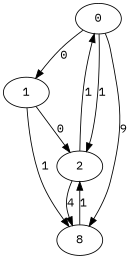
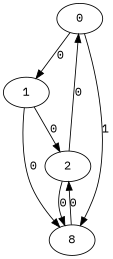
edge "0" -> "2": removed, label "1"
edge "2" -> "0": label "1" -> "0"
edge "0" -> "8": label "9" -> "1"
edge "1" -> "8": label "1" -> "0"
edge "2" -> "8": label "4" -> "0"
edge "8" -> "2": label "1" -> "0"
